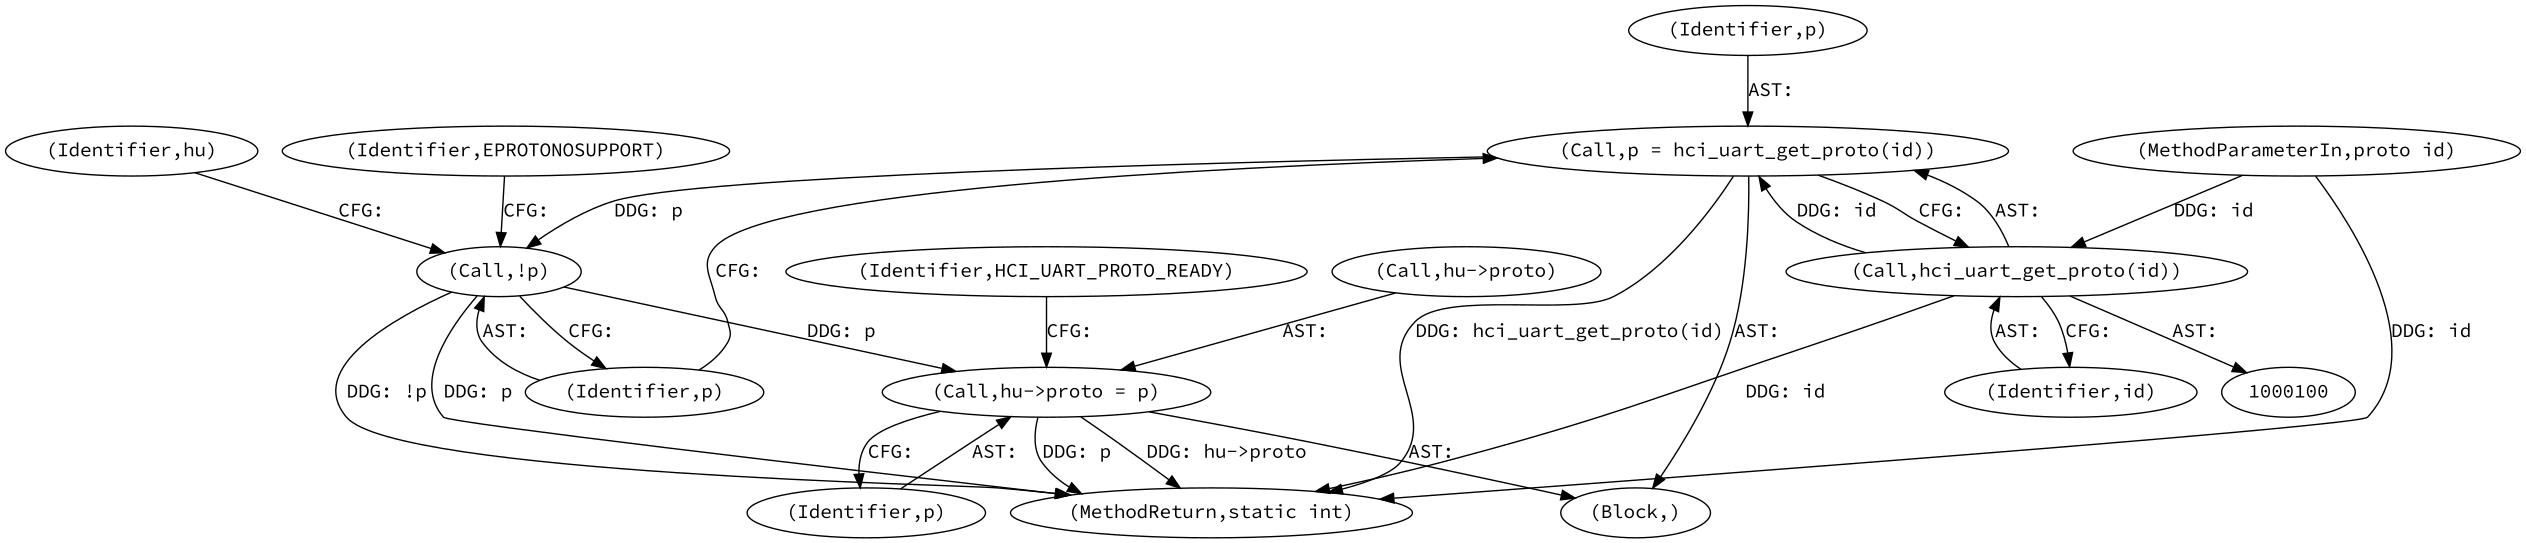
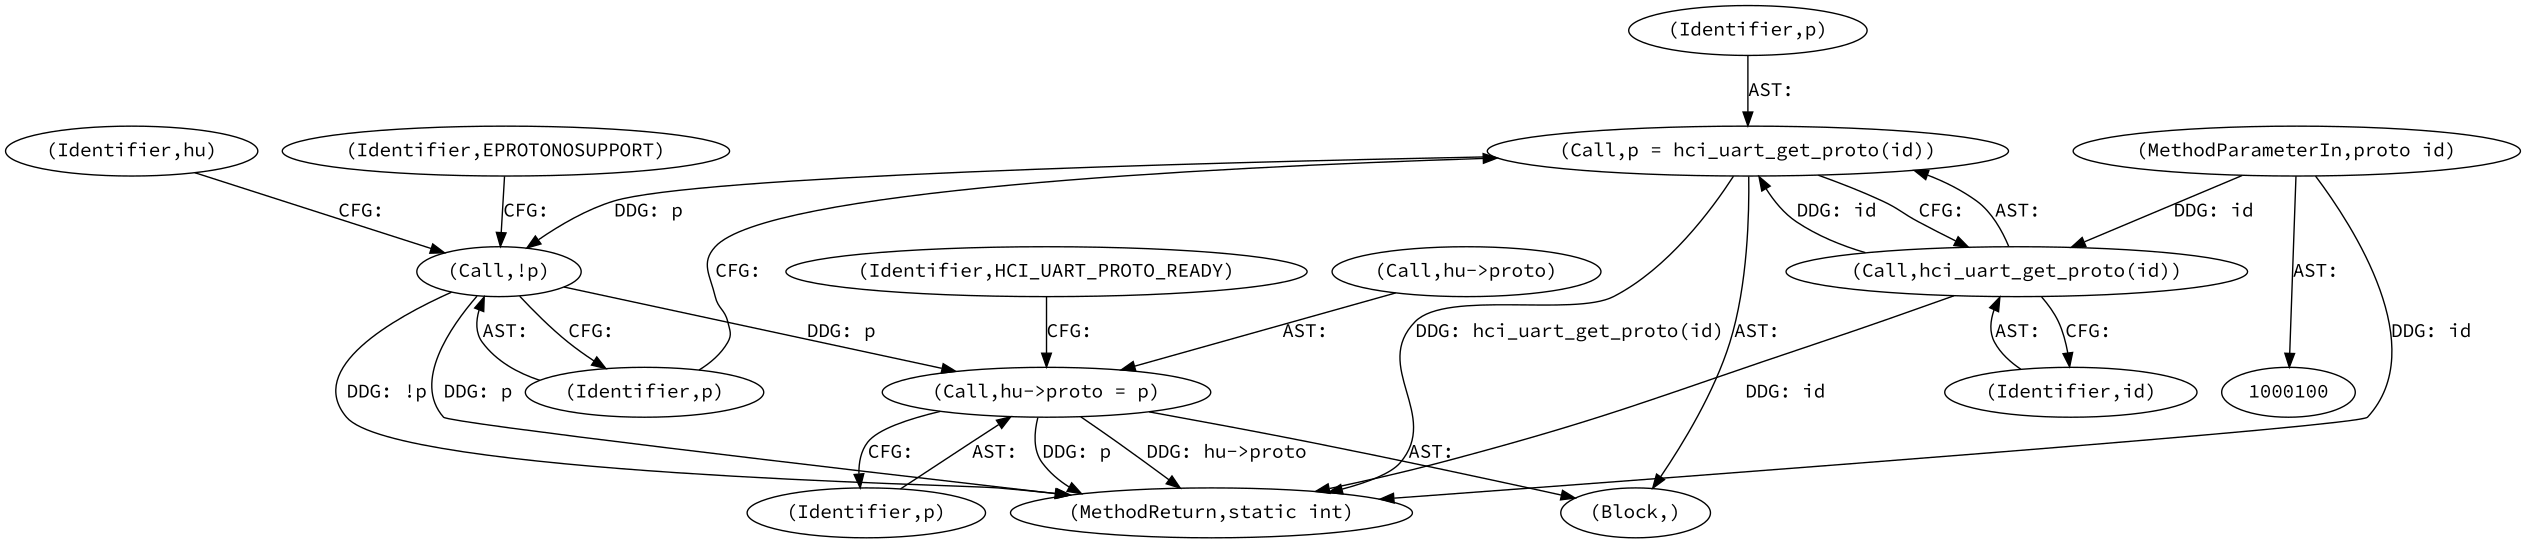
edge "(Call,hci_uart_get_proto(id))" -> "1000100": now "(MethodParameterIn,proto id)" -> "1000100"
